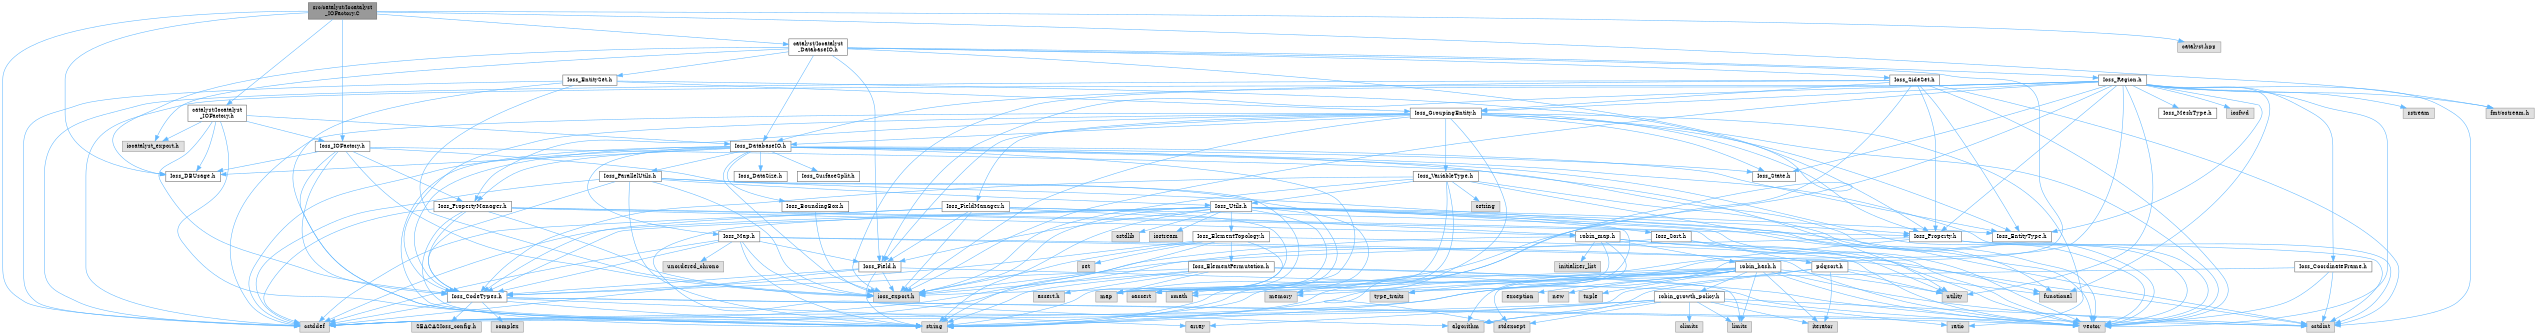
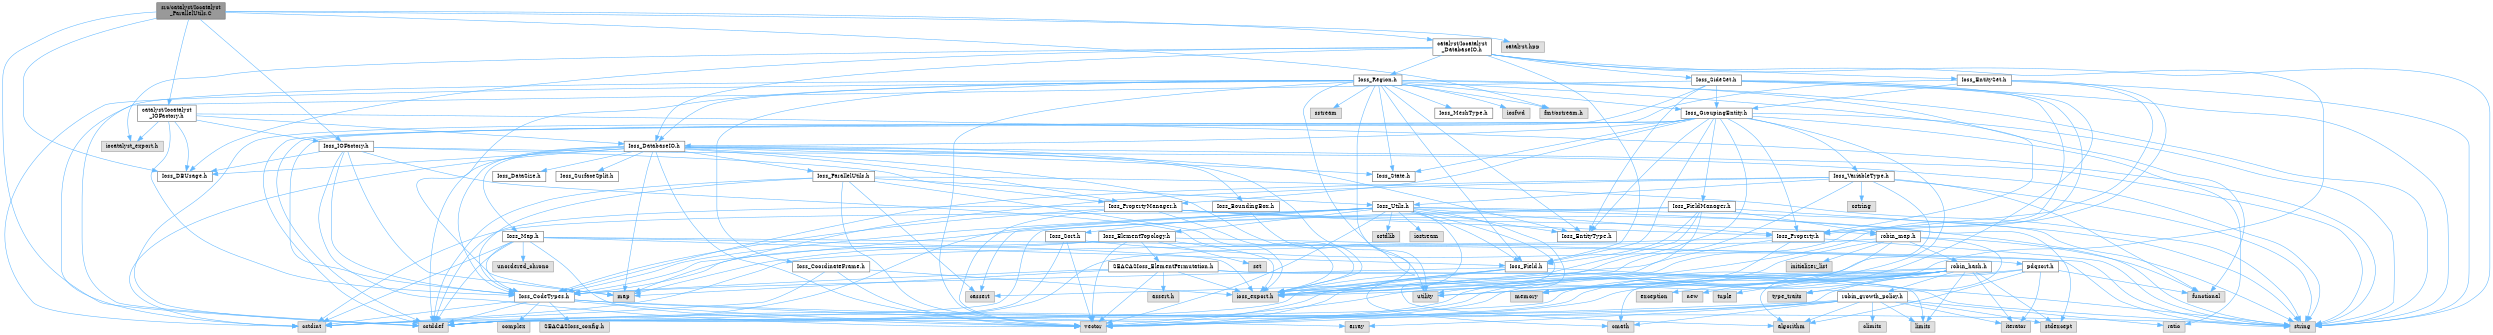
node "src/catalyst/Iocatalyst _IOFactory.C": label "src/catalyst/Iocatalyst _IOFactory.C" -> "src/catalyst/Iocatalyst _ParallelUtils.C"
node "Ioss_ElementPermutation.h": label "Ioss_ElementPermutation.h" -> "SEACASIoss_ElementPermutation.h"
edge "robin_growth_policy.h" -> "cmath": added
